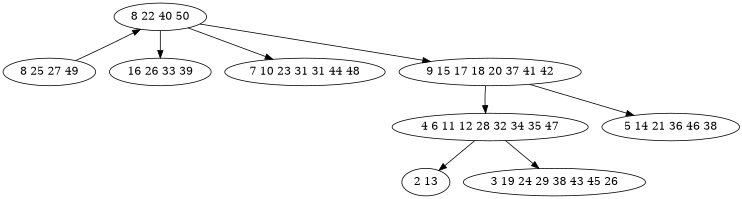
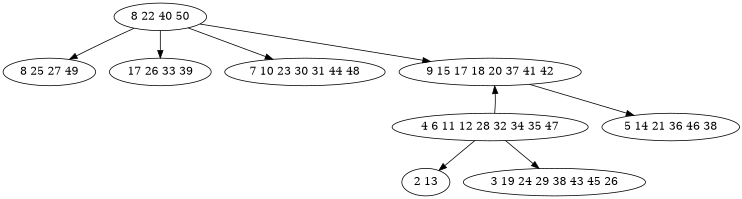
edge "8 25 27 49" -> "8 22 40 50": reversed
node "16 26 33 39": label "16 26 33 39" -> "17 26 33 39"
node "7 10 23 31 31 44 48": label "7 10 23 31 31 44 48" -> "7 10 23 30 31 44 48"
edge "9 15 17 18 20 37 41 42" -> "4 6 11 12 28 32 34 35 47": reversed
